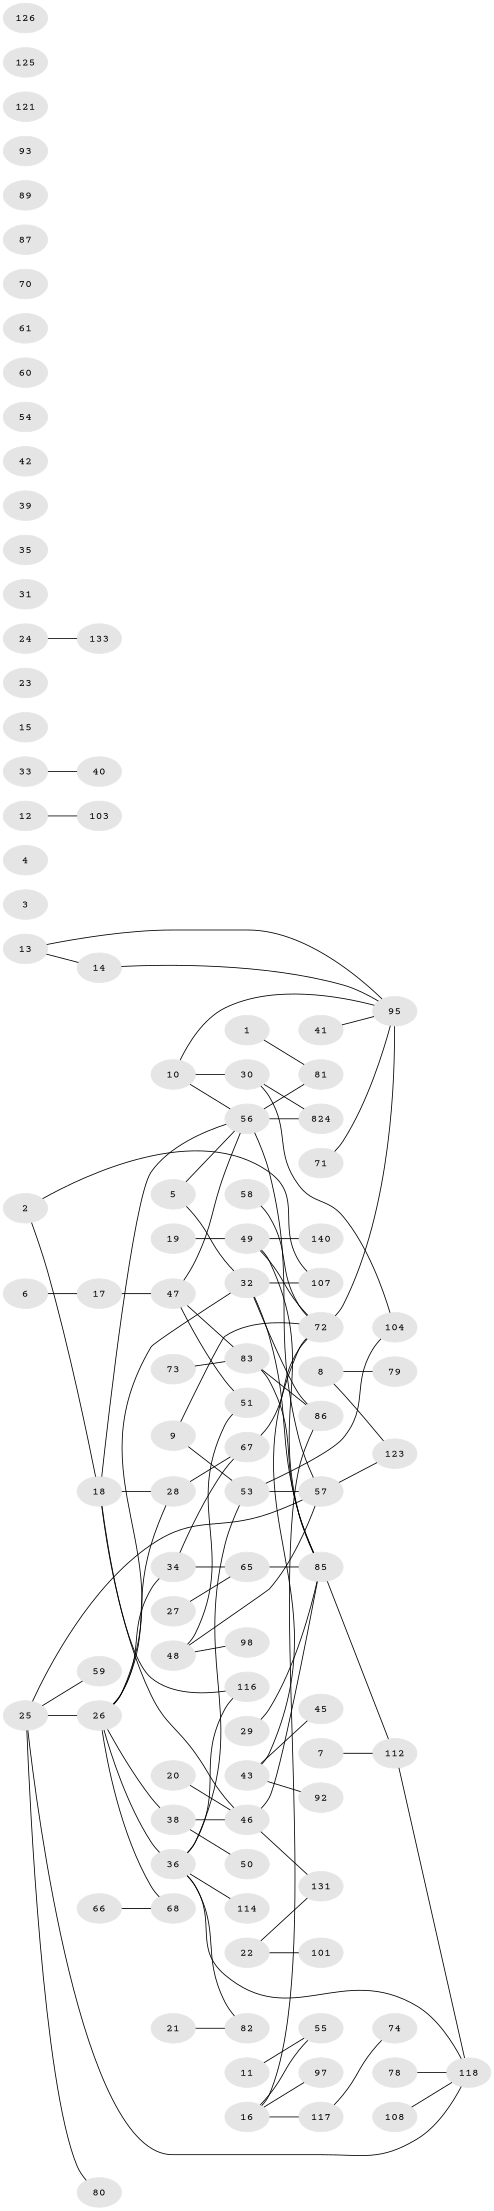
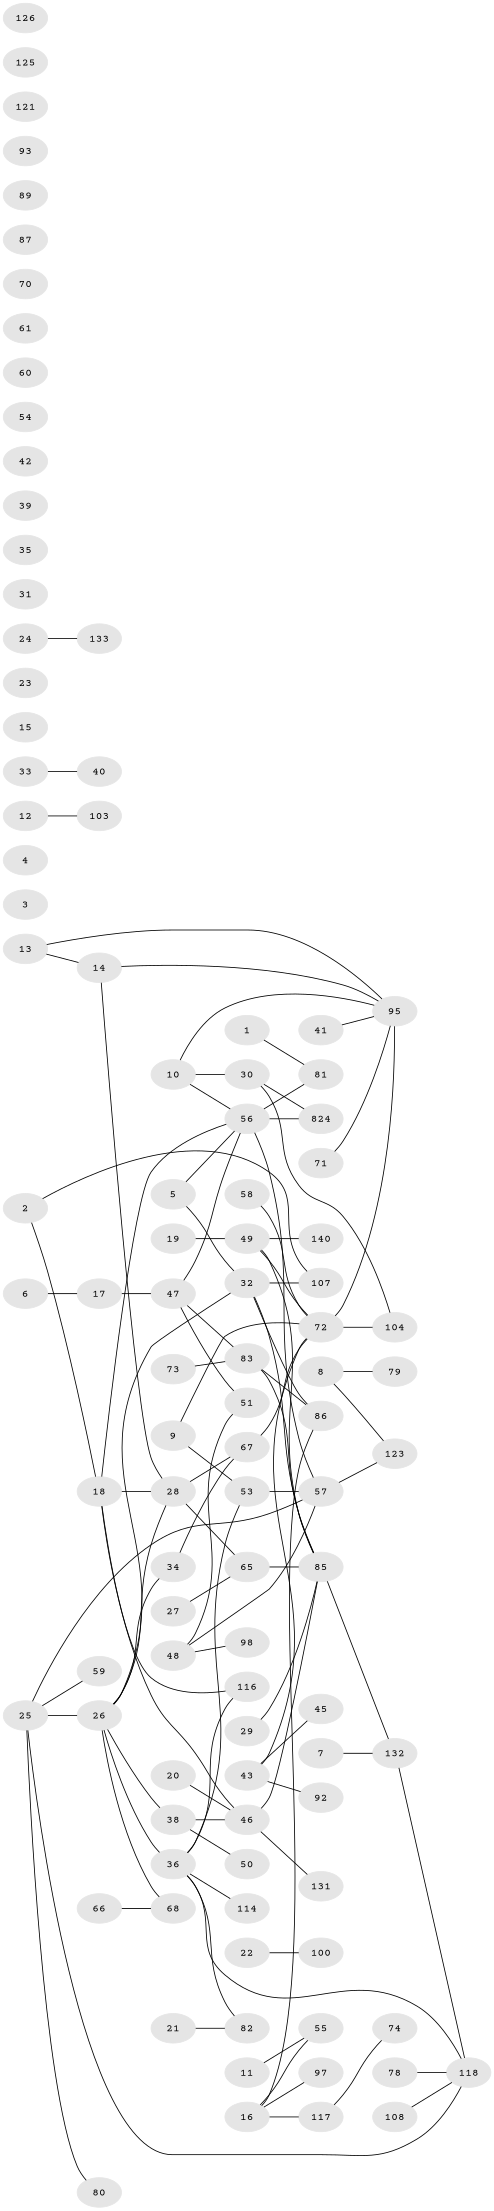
edge "14" -- "28": added
edge "104" -- "53": now "104" -- "72"
edge "34" -- "65": now "28" -- "65"
node "112": label "112" -> "132"
edge "131" -- "22": removed
node "101": label "101" -> "100"
